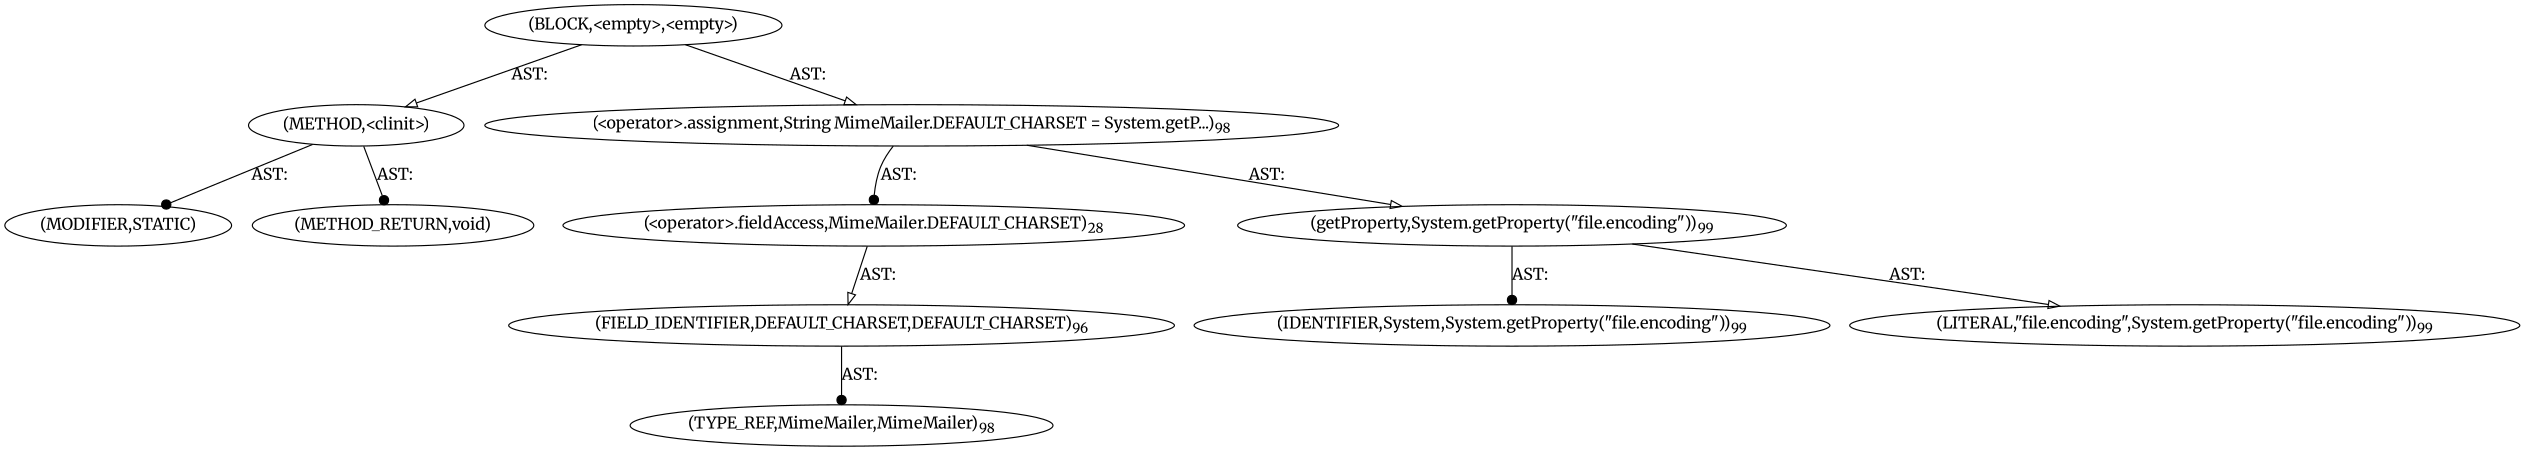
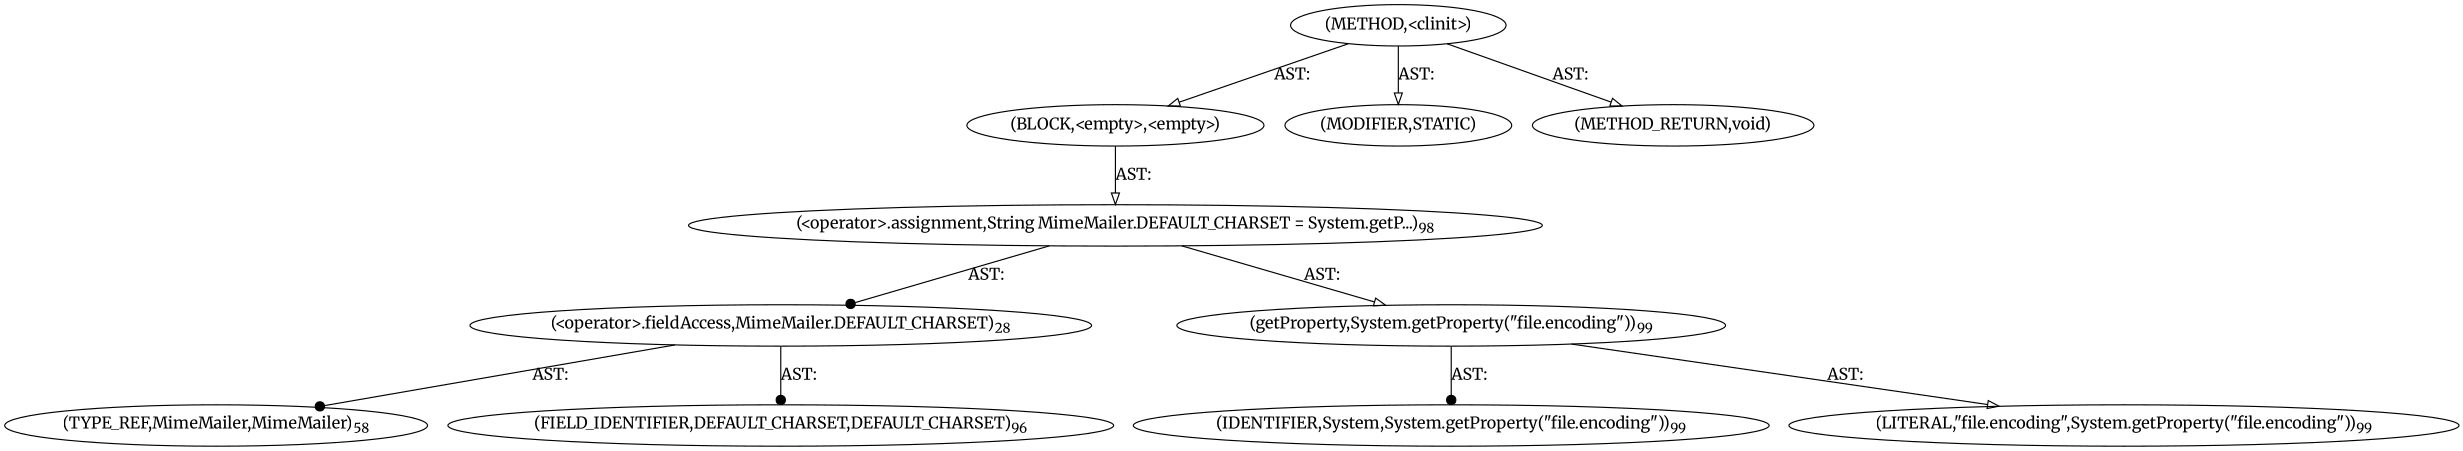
edge "(BLOCK,<empty>,<empty>)" -> "(METHOD,<clinit>)": reversed
edge "(METHOD,<clinit>)" -> "(METHOD_RETURN,void)": arrowhead dot -> onormal
edge "(METHOD,<clinit>)" -> "(MODIFIER,STATIC)": arrowhead dot -> onormal
edge "(<operator>.fieldAccess,MimeMailer.DEFAULT_CHARSET)" -> "(FIELD_IDENTIFIER,DEFAULT_CHARSET,DEFAULT_CHARSET)": arrowhead onormal -> dot
edge "(FIELD_IDENTIFIER,DEFAULT_CHARSET,DEFAULT_CHARSET)" -> "(TYPE_REF,MimeMailer,MimeMailer)": now "(<operator>.fieldAccess,MimeMailer.DEFAULT_CHARSET)" -> "(TYPE_REF,MimeMailer,MimeMailer)"
node "(TYPE_REF,MimeMailer,MimeMailer)": text "98" -> "58"
